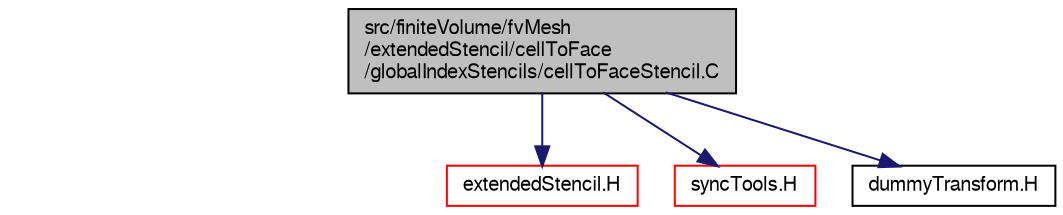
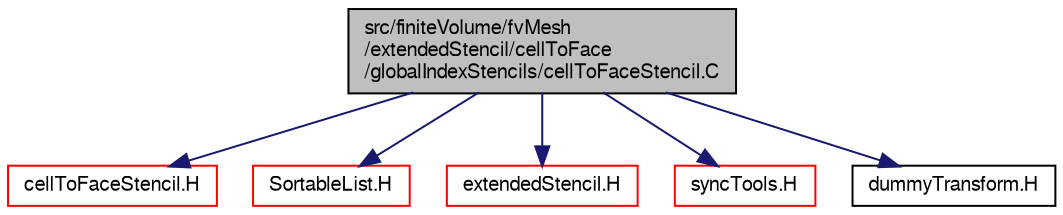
node "cellToFaceStencil.H": added
node "SortableList.H": added
